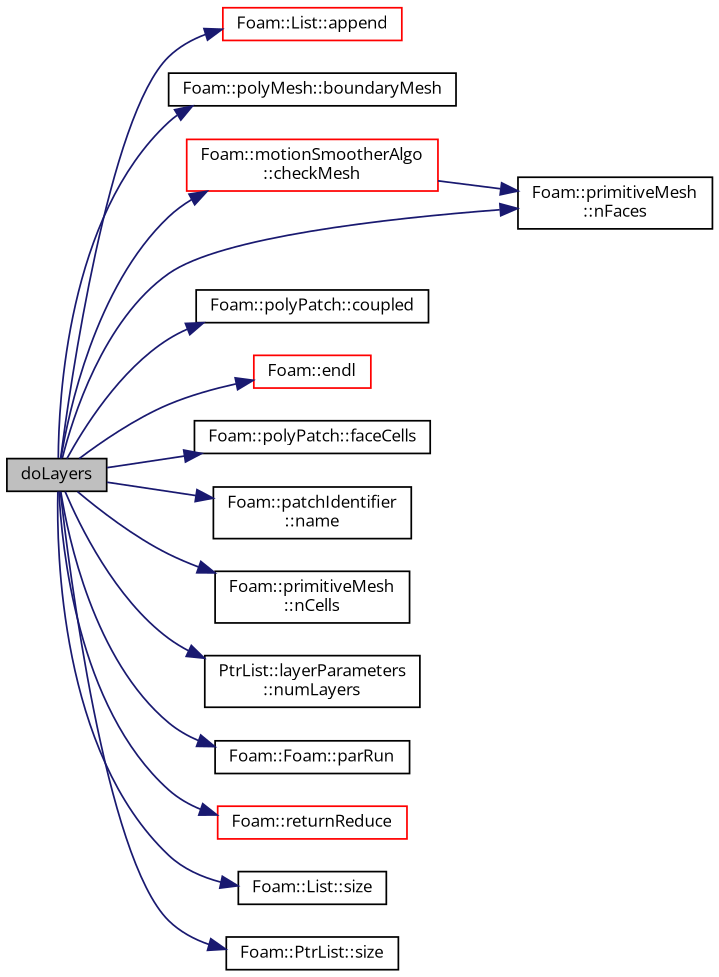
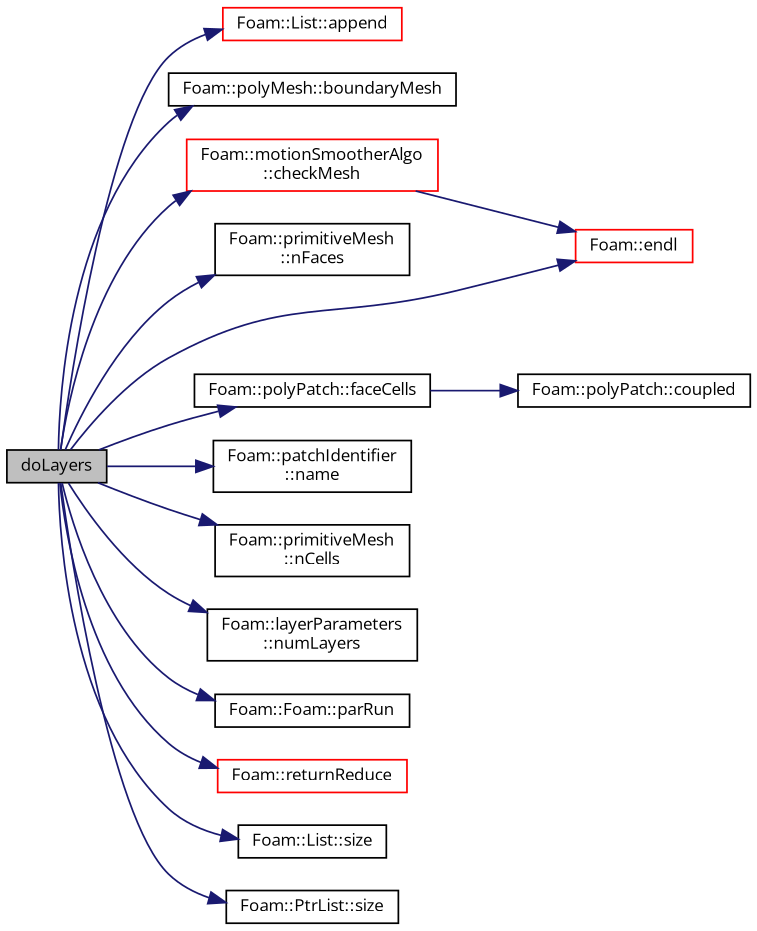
edge "Foam::motionSmootherAlgo ::checkMesh" -> "Foam::primitiveMesh ::nFaces": now "Foam::motionSmootherAlgo ::checkMesh" -> "Foam::endl"
edge "doLayers" -> "Foam::polyPatch::coupled": now "Foam::polyPatch::faceCells" -> "Foam::polyPatch::coupled"
node "PtrList::layerParameters ::numLayers": label "PtrList::layerParameters ::numLayers" -> "Foam::layerParameters ::numLayers"
